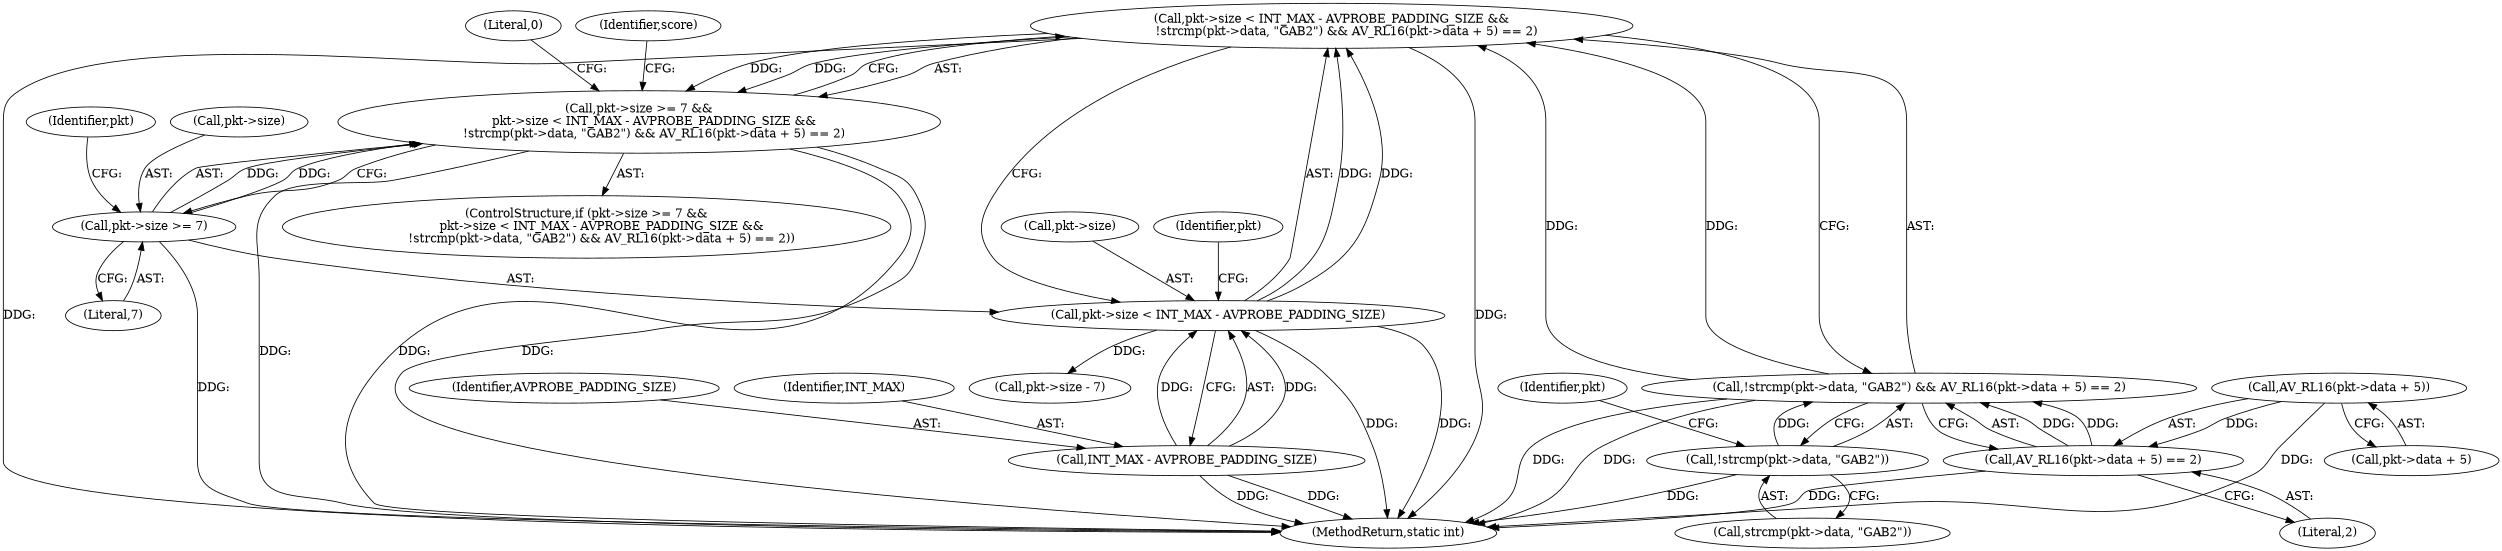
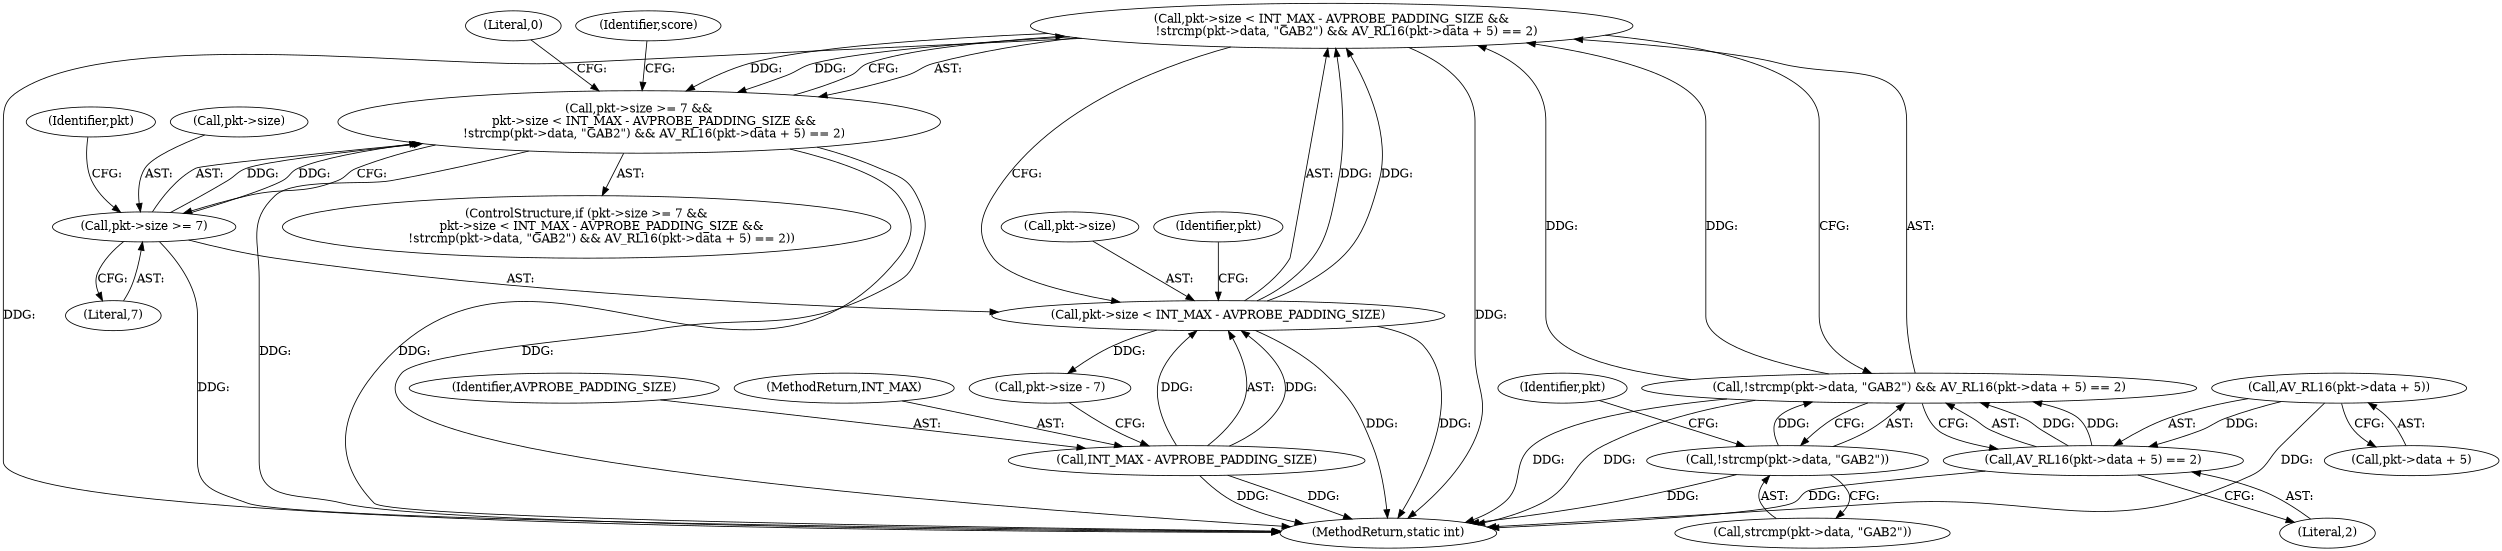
edge "(Call,pkt->size < INT_MAX - AVPROBE_PADDING_SIZE)" -> "(Call,INT_MAX - AVPROBE_PADDING_SIZE)": now "(Call,pkt->size - 7)" -> "(Call,INT_MAX - AVPROBE_PADDING_SIZE)"
node "(Identifier,INT_MAX)": label "(Identifier,INT_MAX)" -> "(MethodReturn,INT_MAX)"
